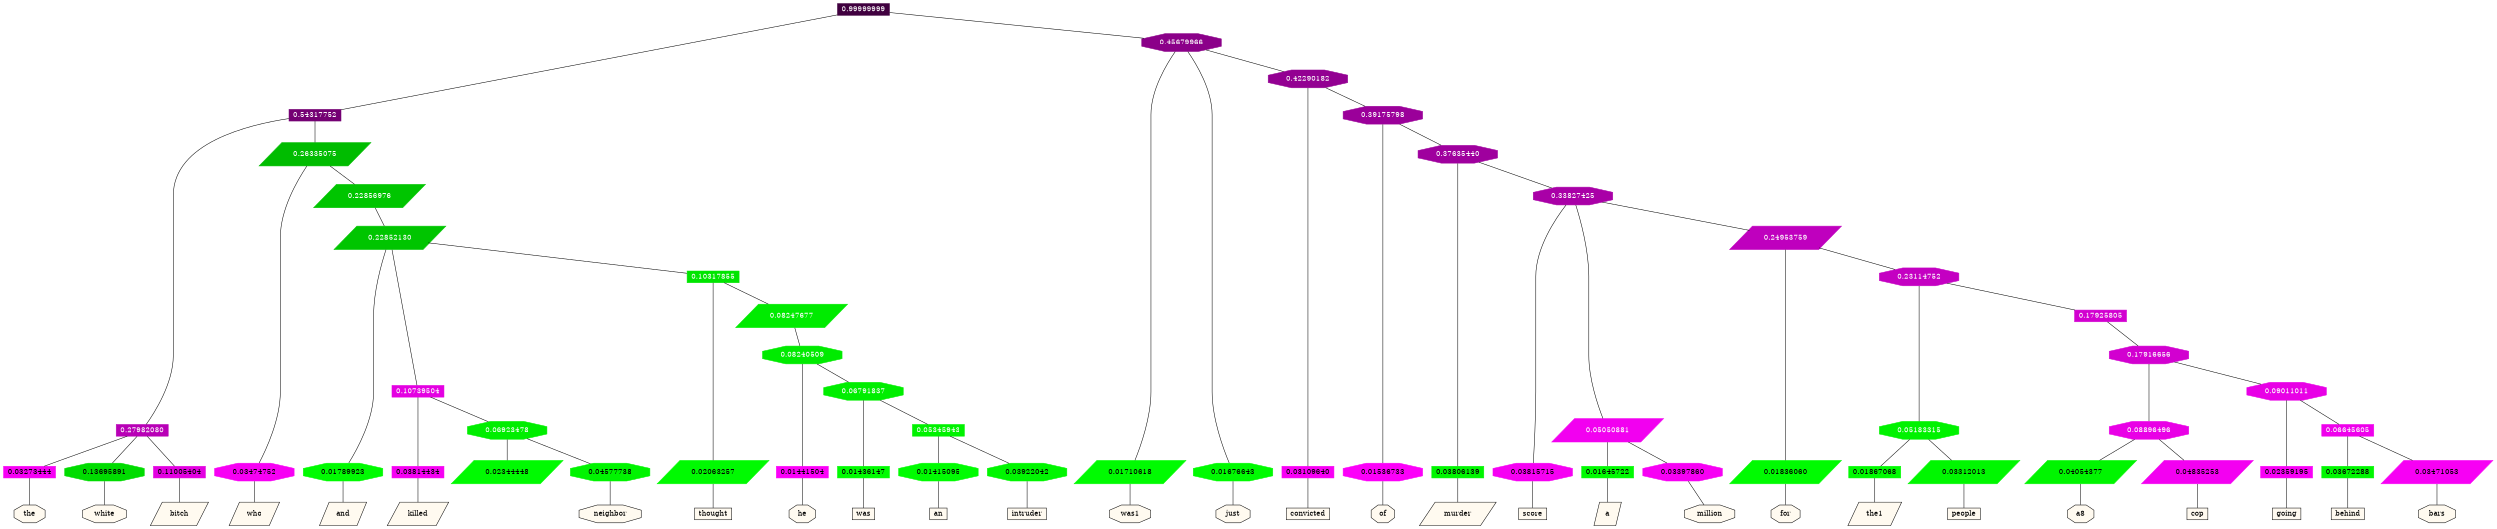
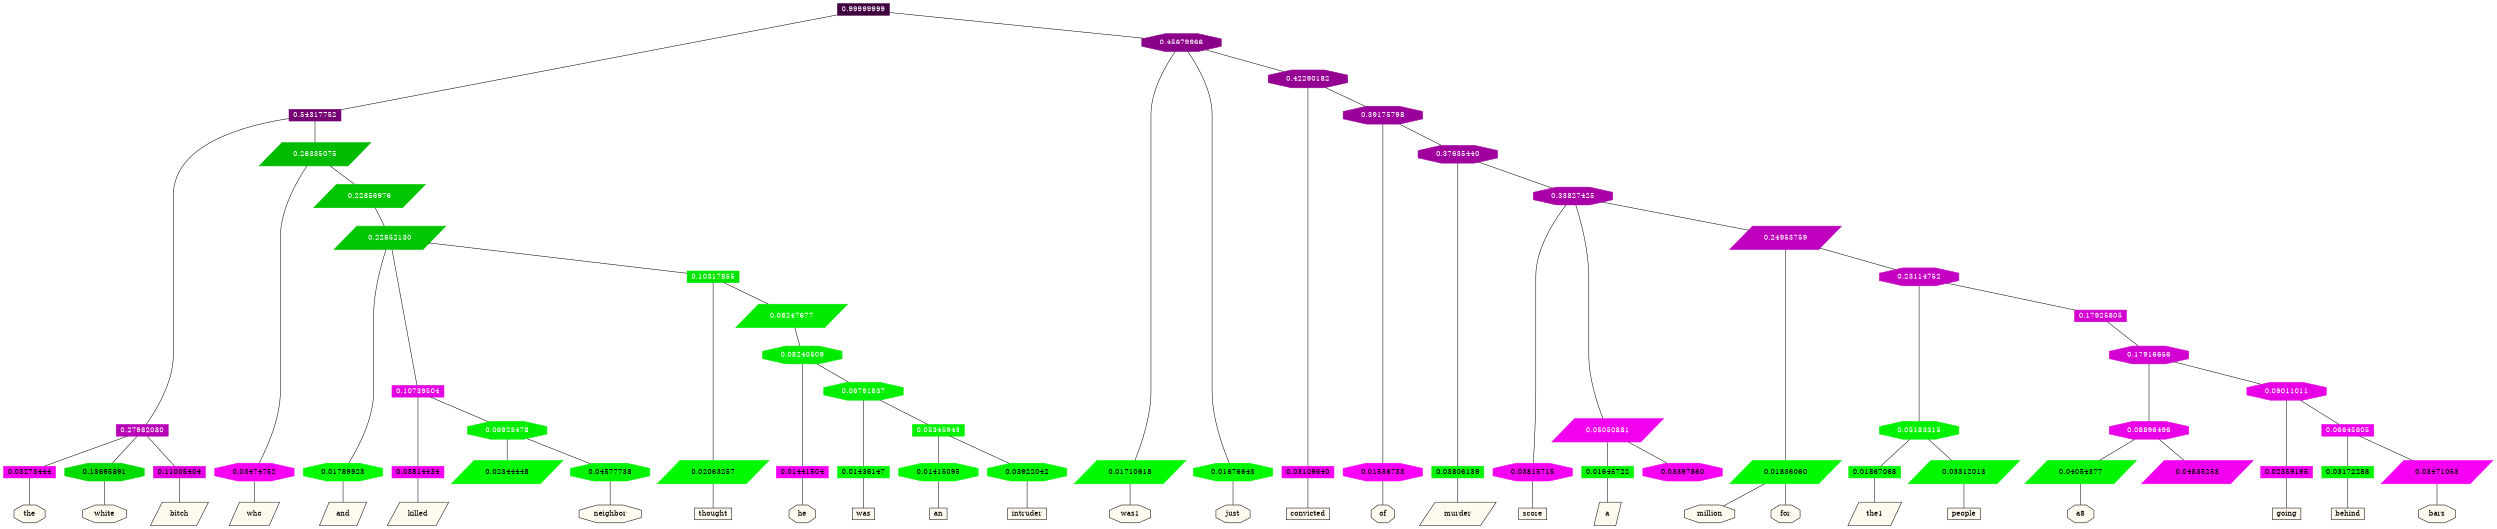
node "0.03672288": label "0.03672288" -> "0.03172288"
edge "0.03397860" -- "million": now "0.01836060" -- "million"
node "cop": removed
